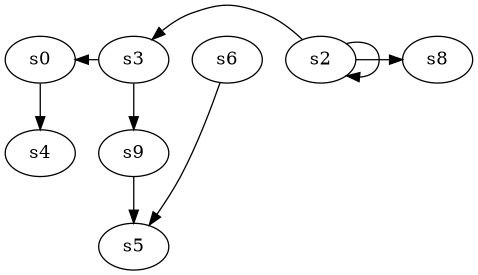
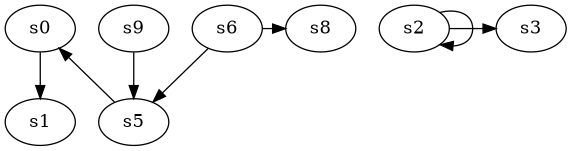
edge "s3" -> "s0": now "s5" -> "s0"
edge "s2" -> "s8": now "s6" -> "s8"
edge "s3" -> "s9": removed
node "s4": label "s4" -> "s1"
